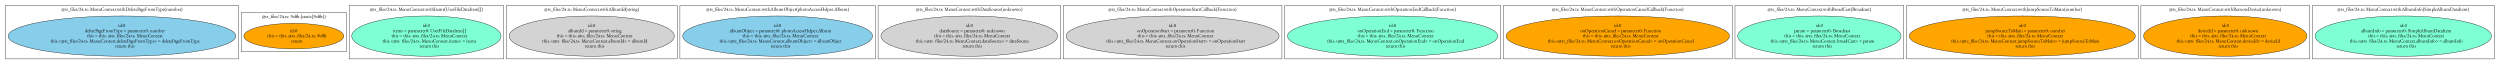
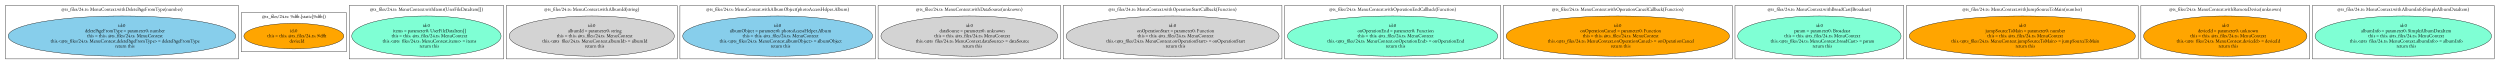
node "id:0 this = this: @ts_files/24.ts: %dflt return": label "id:0 this = this: @ts_files/24.ts: %dflt return" -> "id:0 this = this: @ts_files/24.ts: %dflt deviceId"
